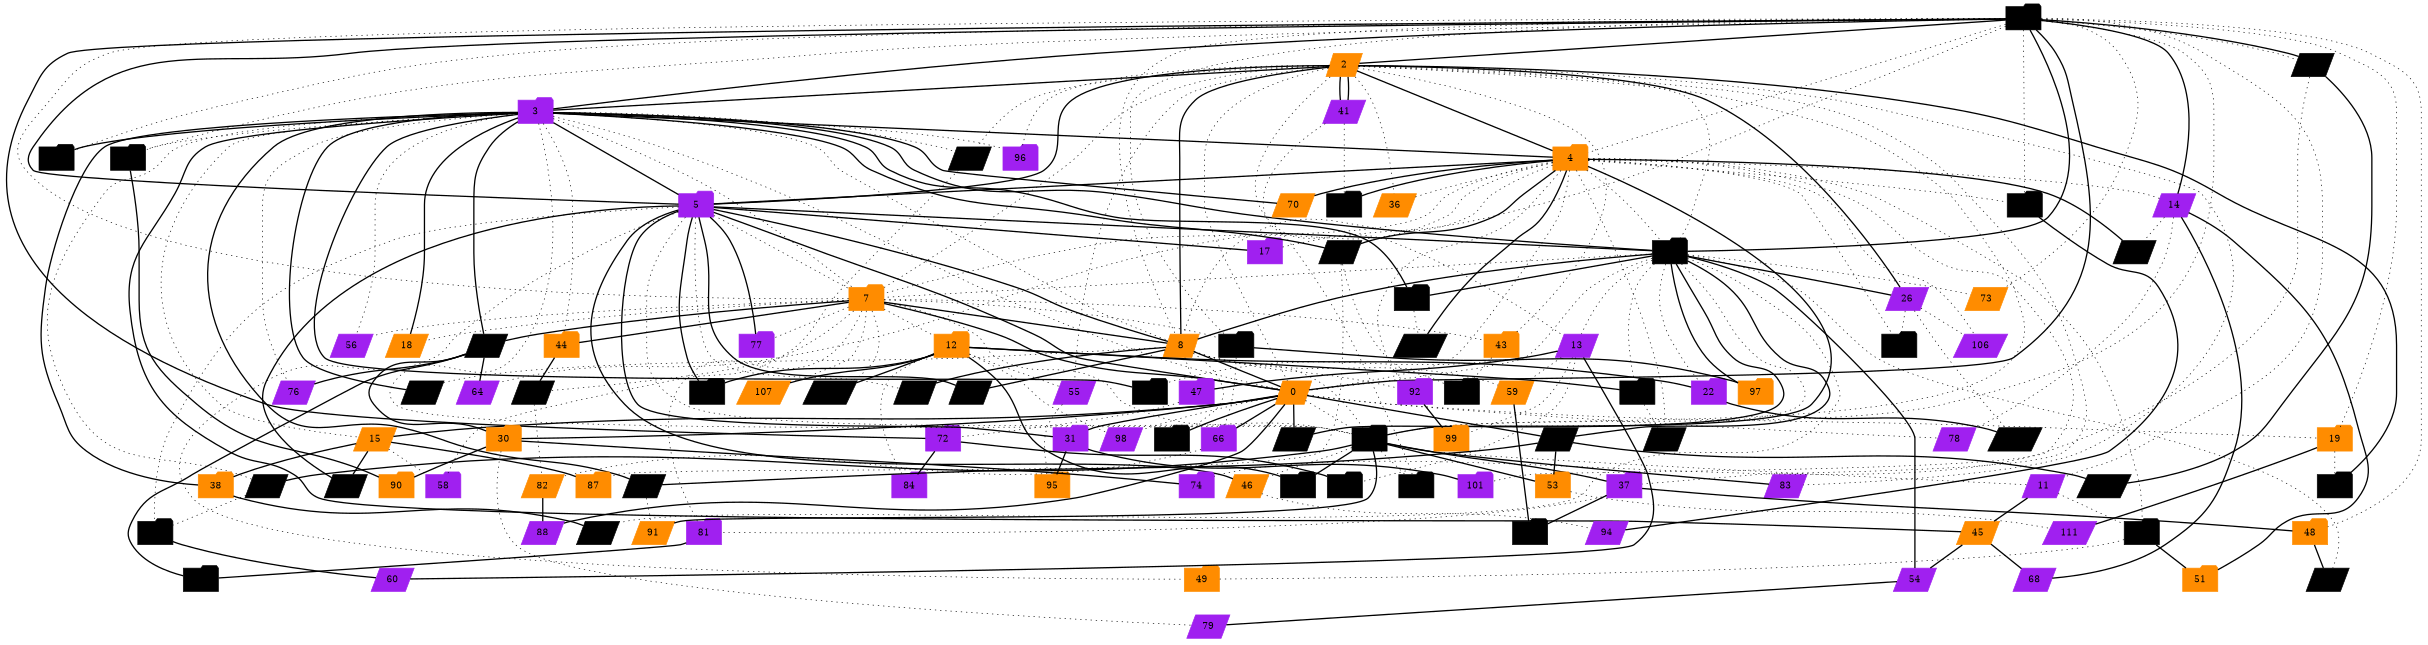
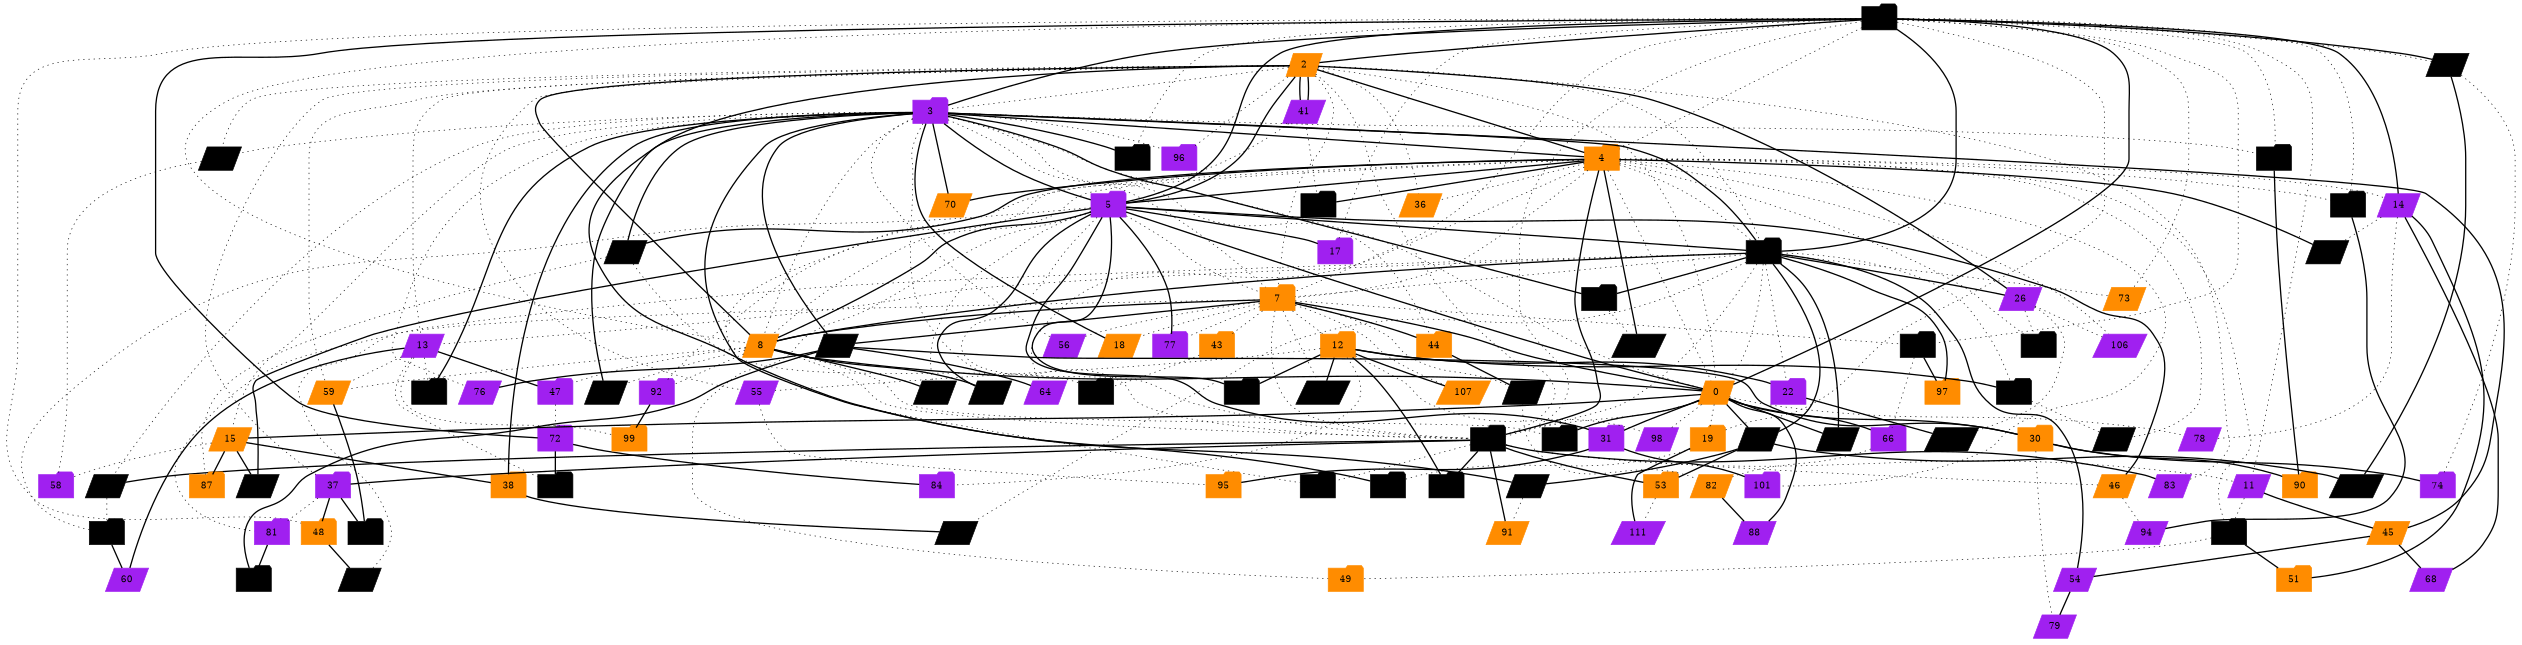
edge "2" -- "3": style bold -> dotted
edge "2" -- "43": now "2" -- "59"
